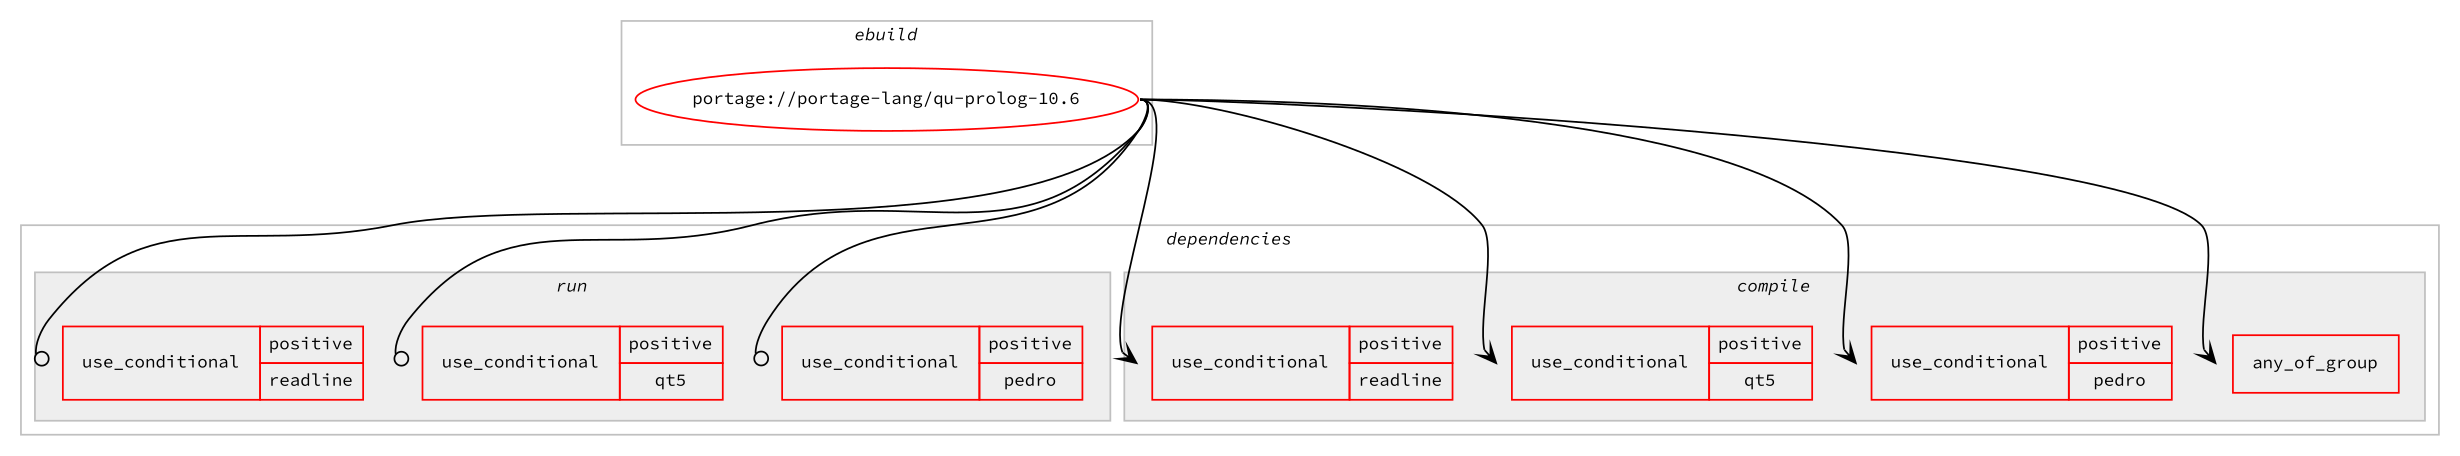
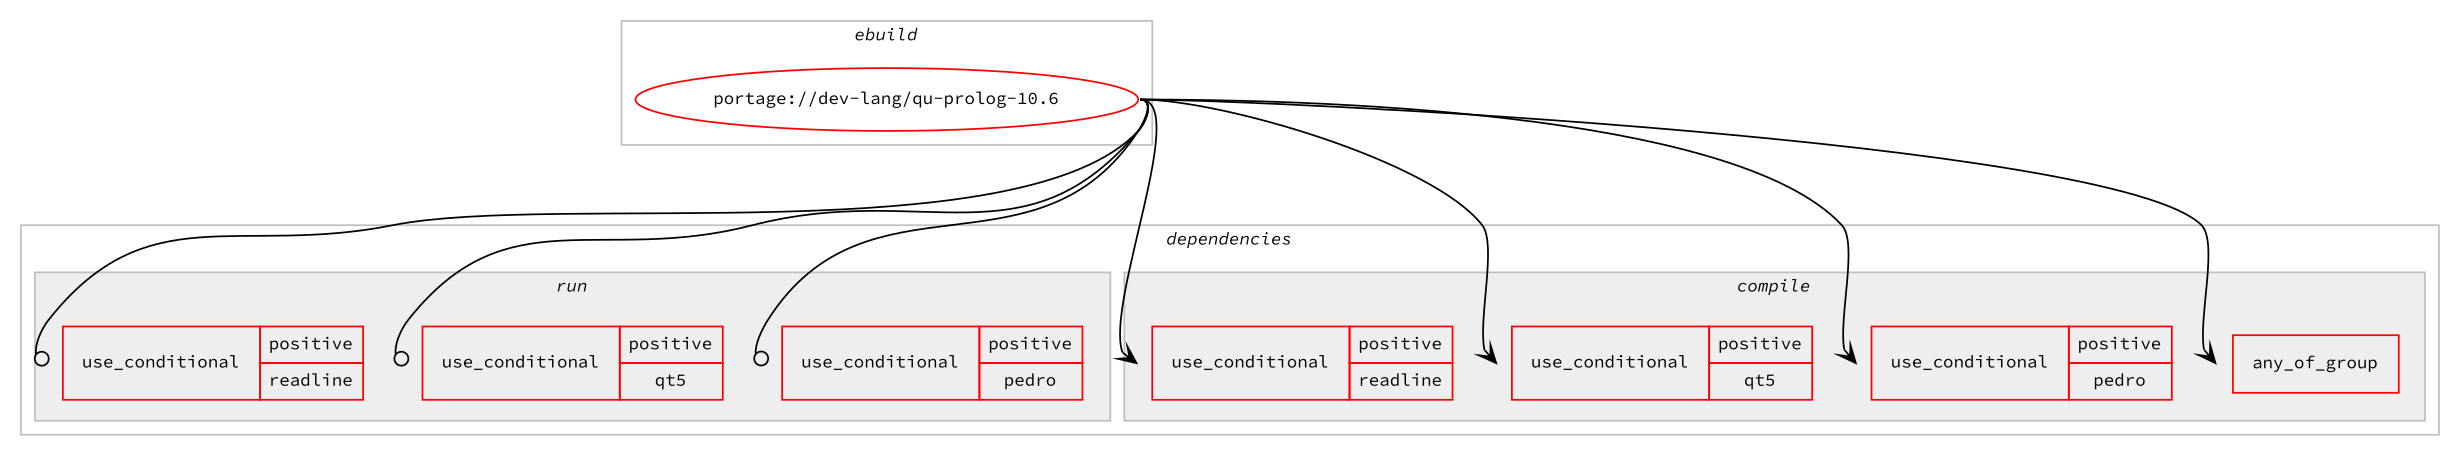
node "portage://portage-lang/qu-prolog-10.6": label "portage://portage-lang/qu-prolog-10.6" -> "portage://dev-lang/qu-prolog-10.6"
